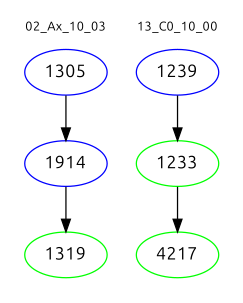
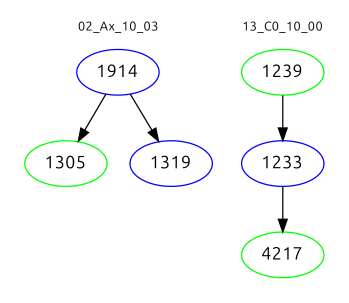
node "1305": color blue -> green
node "1239": color blue -> green
edge "1305" -> "1914": reversed
node "1233": color green -> blue
node "1319": color green -> blue
